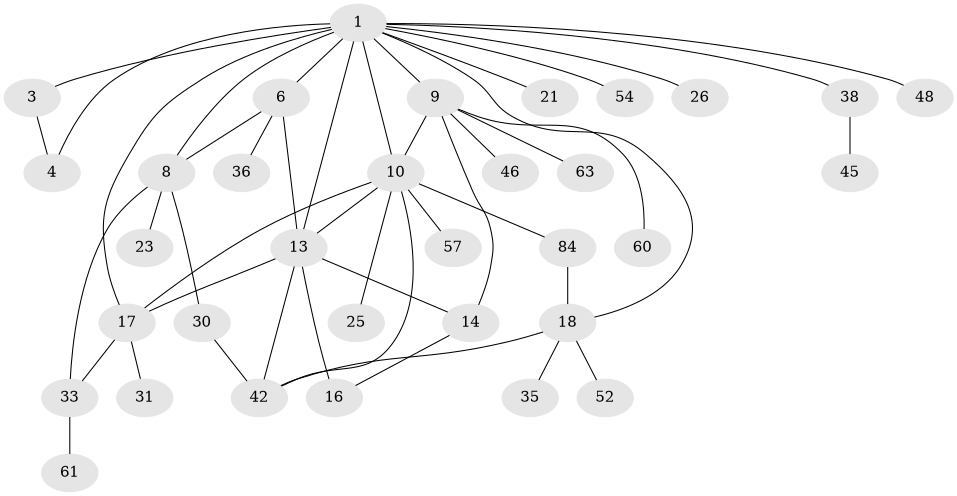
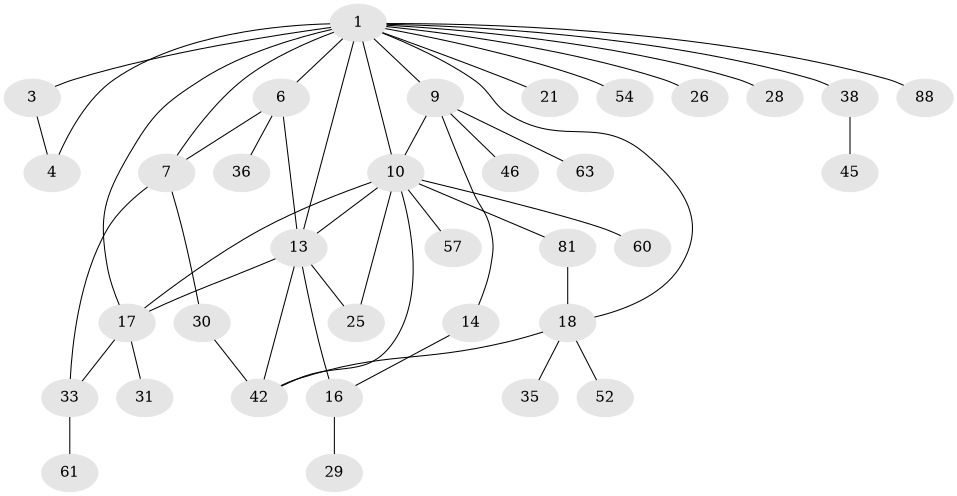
node "28": added
node "48": label "48" -> "88"
edge "9" -- "60": now "10" -- "60"
node "8": label "8" -> "7"
node "23": removed
node "84": label "84" -> "81"
edge "13" -- "14": now "13" -- "25"
node "29": added
